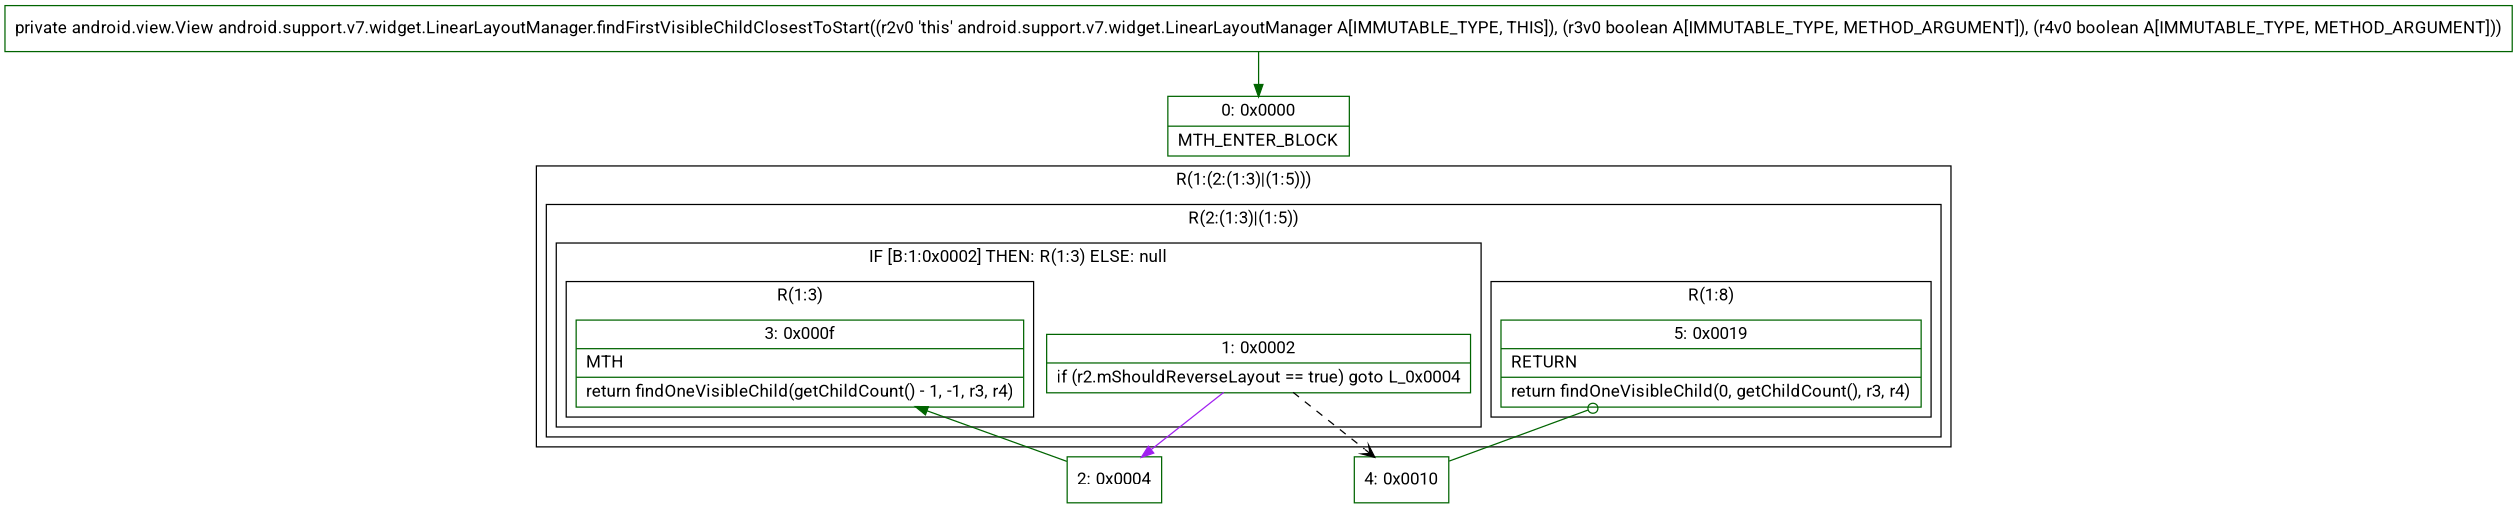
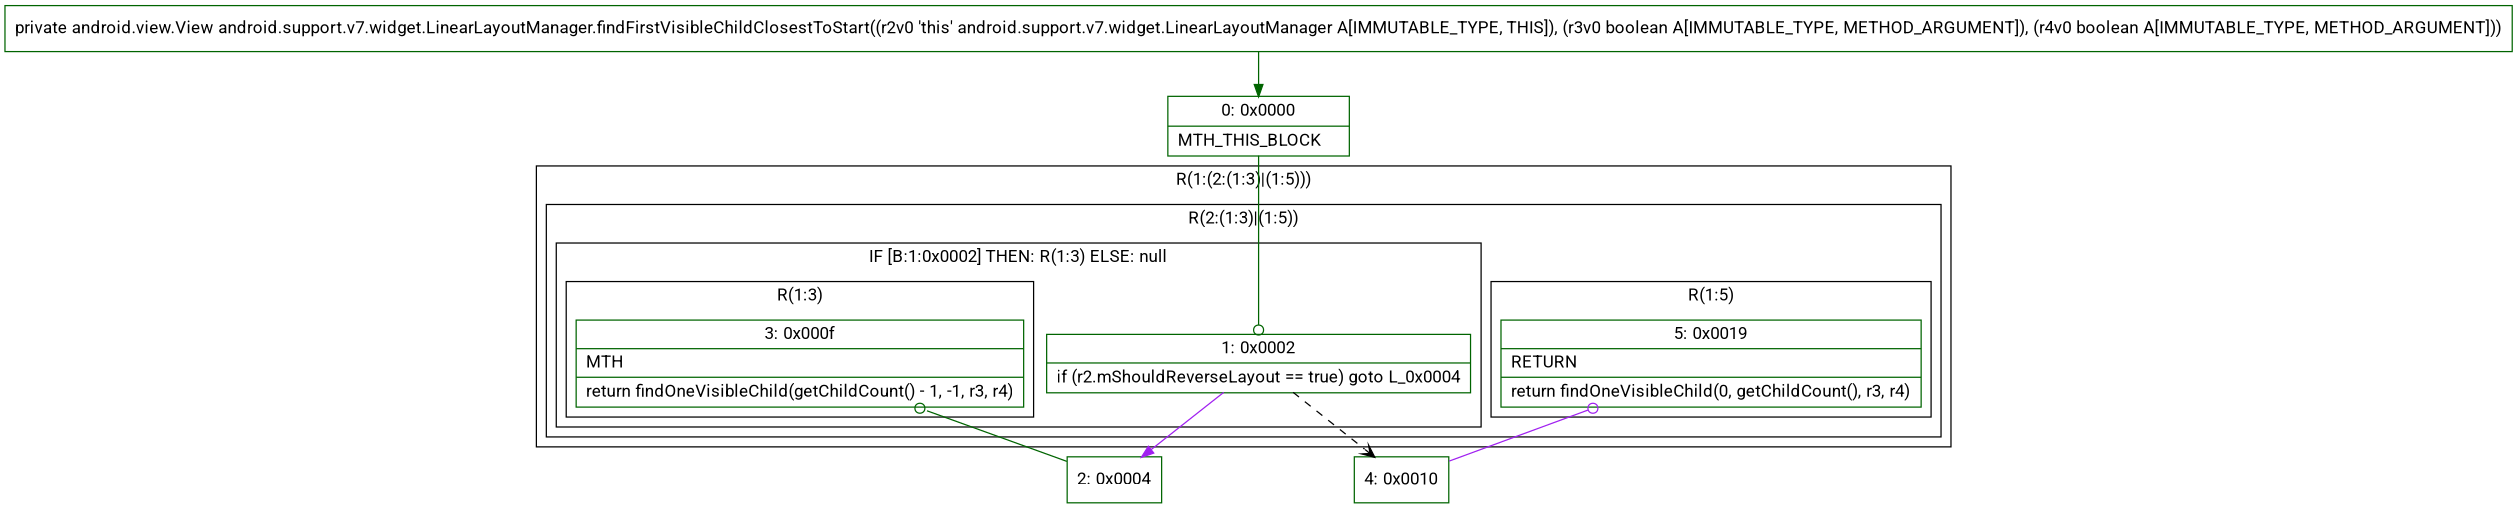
node "0: 0x0000": text "MTH_ENTER_BLOCK" -> "MTH_THIS_BLOCK"
edge "0: 0x0000" -> "1: 0x0002": added
cluster "R(1:8)": label "R(1:8)" -> "R(1:5)"
edge "4: 0x0010" -> "5: 0x0019": color darkgreen -> purple
edge "2: 0x0004" -> "3: 0x000f": arrowhead normal -> odot
